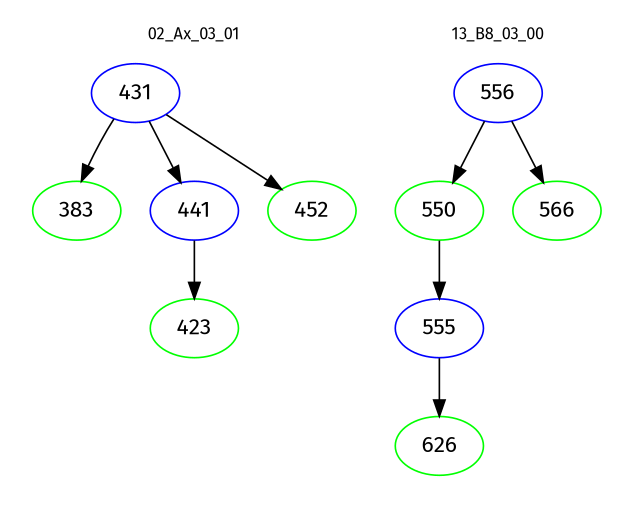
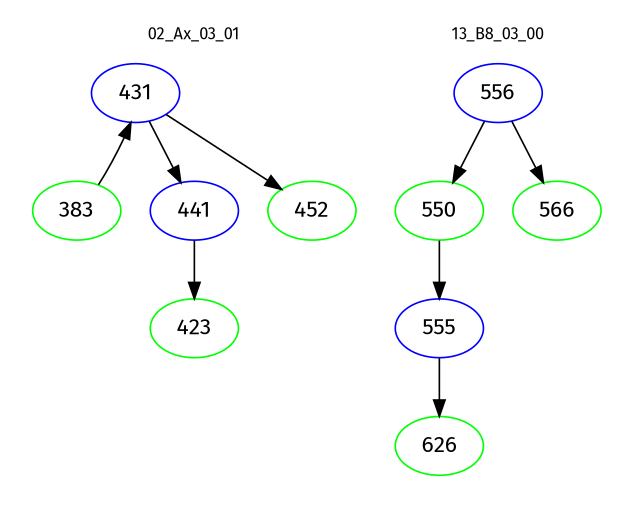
edge "431" -> "383": reversed
